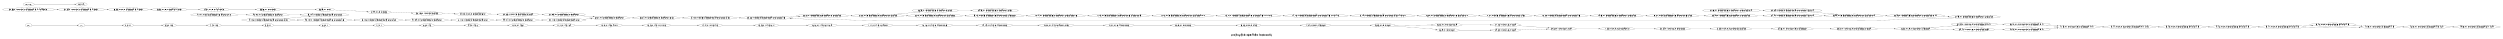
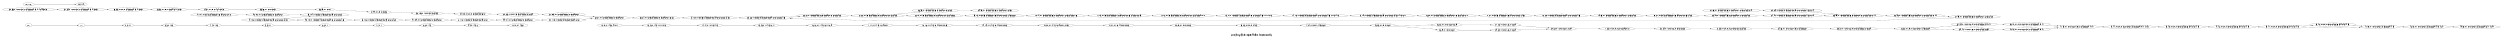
node "85, 92: 0 1 52 53 54 55 56 57 58 59 60 61 62 63 64 65 78 79": label "85, 92: 0 1 52 53 54 55 56 57 58 59 60 61 62 63 64 65 78 79" -> "85, 92: 0 1 52 53 54 55 56 57 58 50 60 61 62 63 64 65 78 79"
node "11, 11: 0 1 4 5 7 8 9": removed
